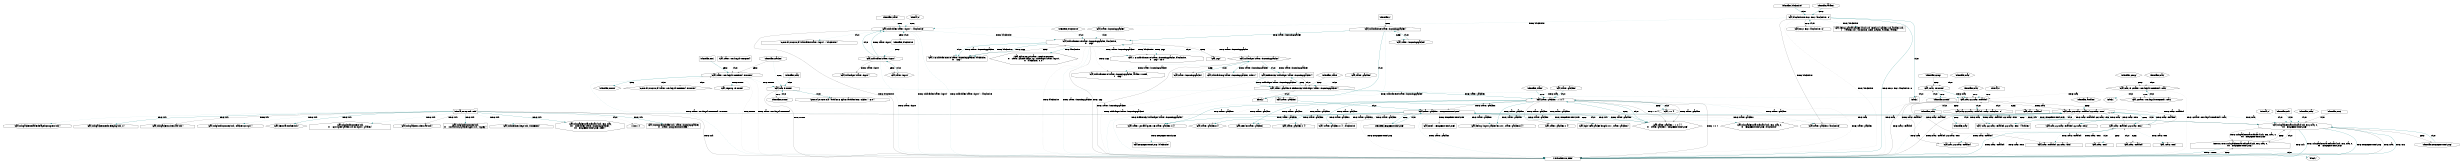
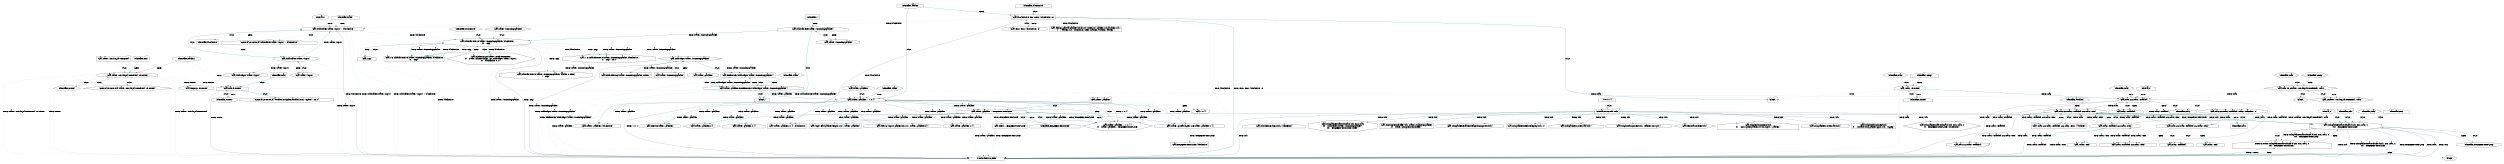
edge "(Call,1 + 4)" -> "(Call,state->packlen < 1 + 4)": now "(Identifier,aadlen)" -> "(Call,state->packlen < 1 + 4)"
edge "(Literal,struct ssh *ssh)" -> "1000114": reversed
node "(Call,ssh_packet_need_rekeying(ssh, 0))": shape house -> folder
